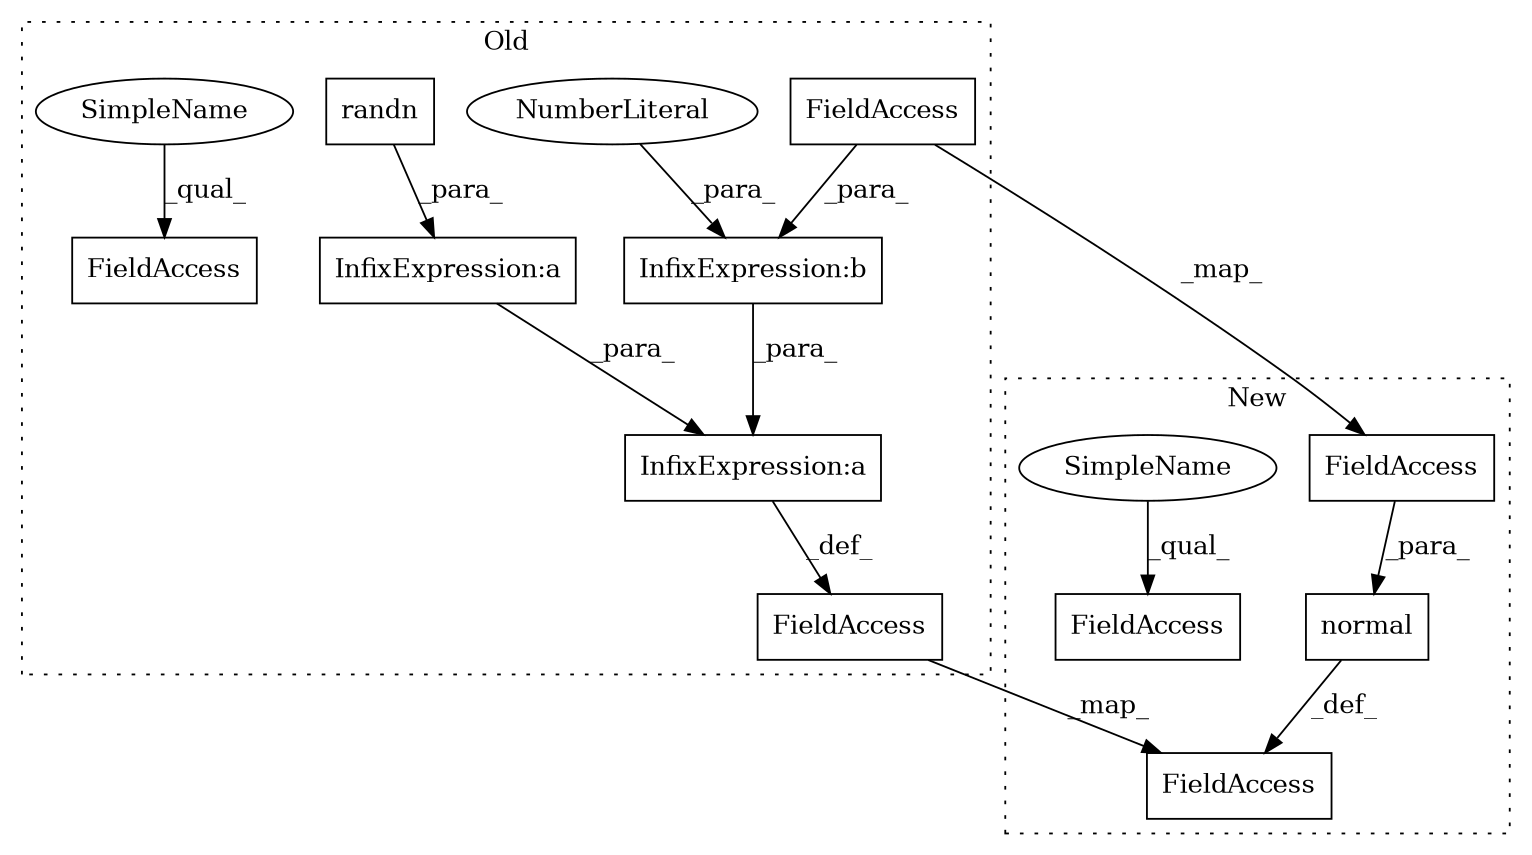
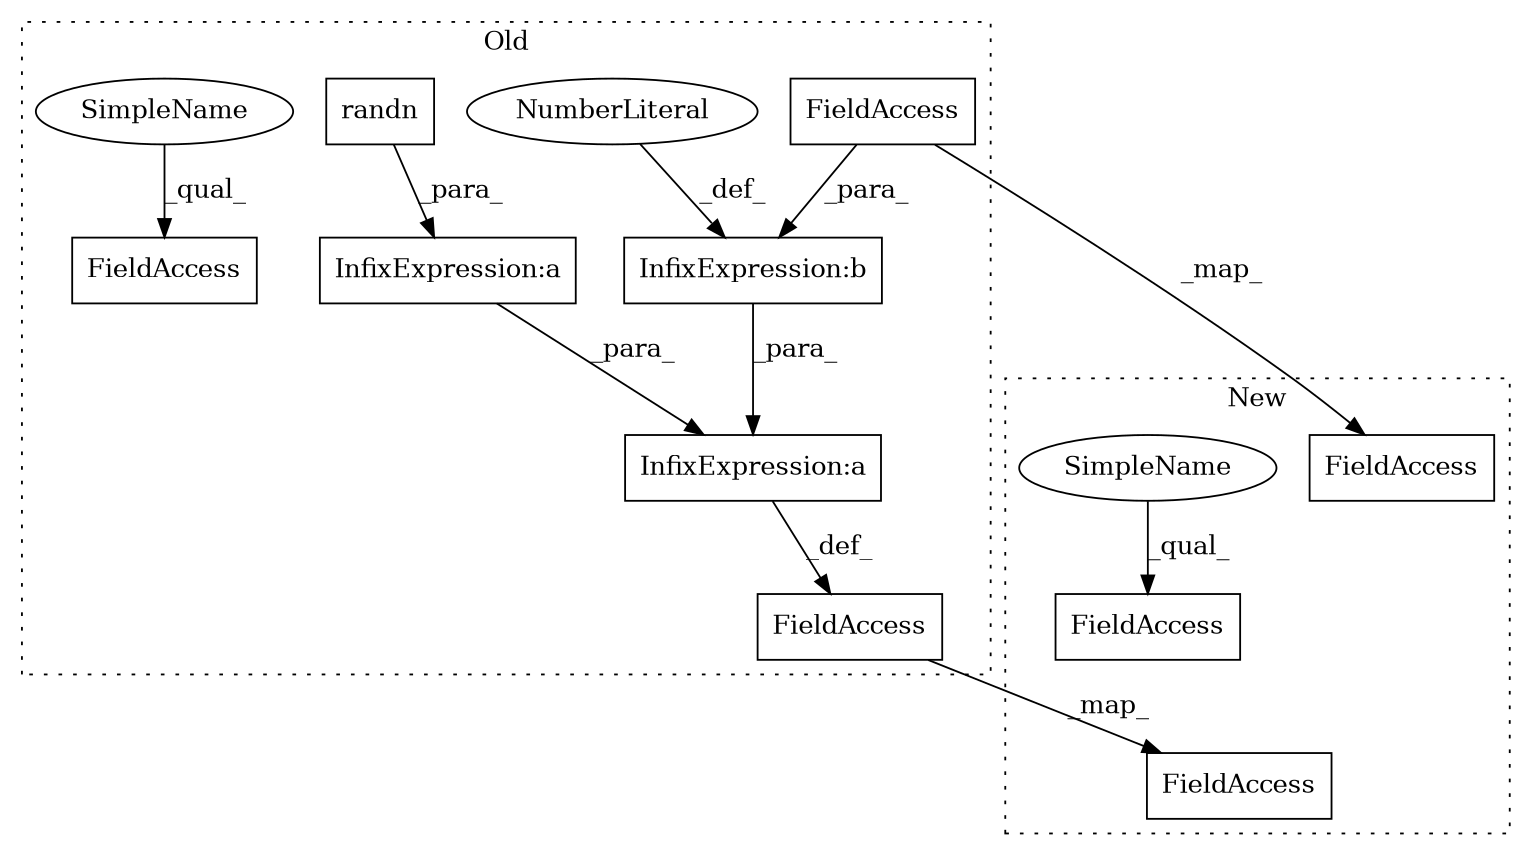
edge "NumberLiteral" -> "InfixExpression:b": label "_para_" -> "_def_"
node "normal": removed
